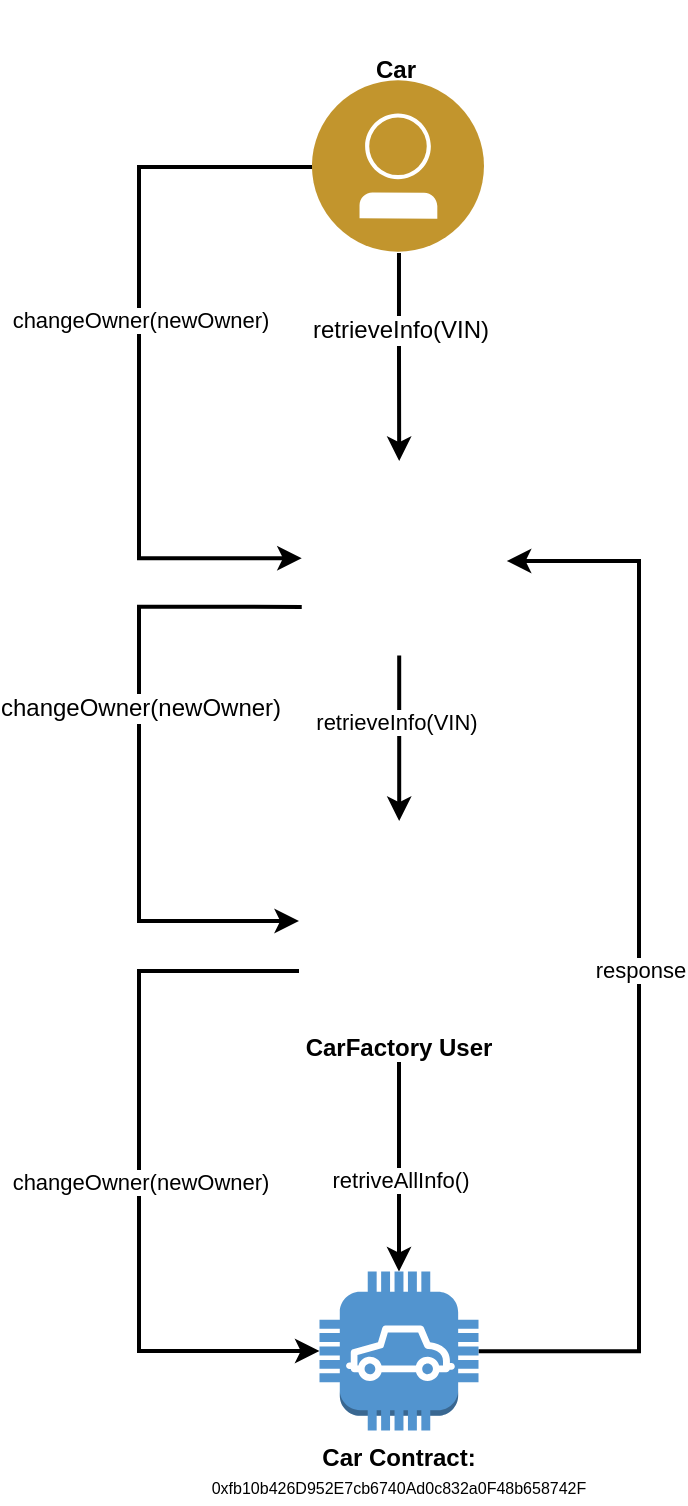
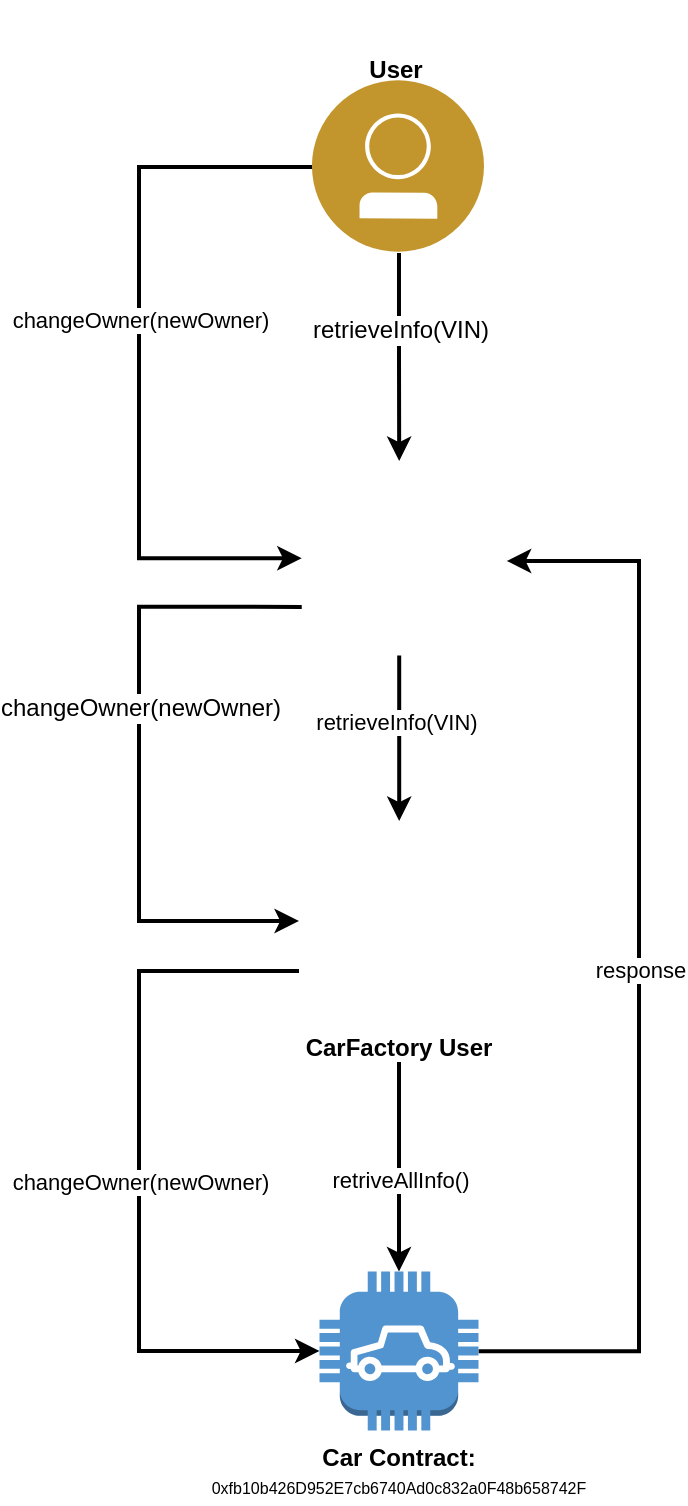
node "Car": label "Car" -> "User"
